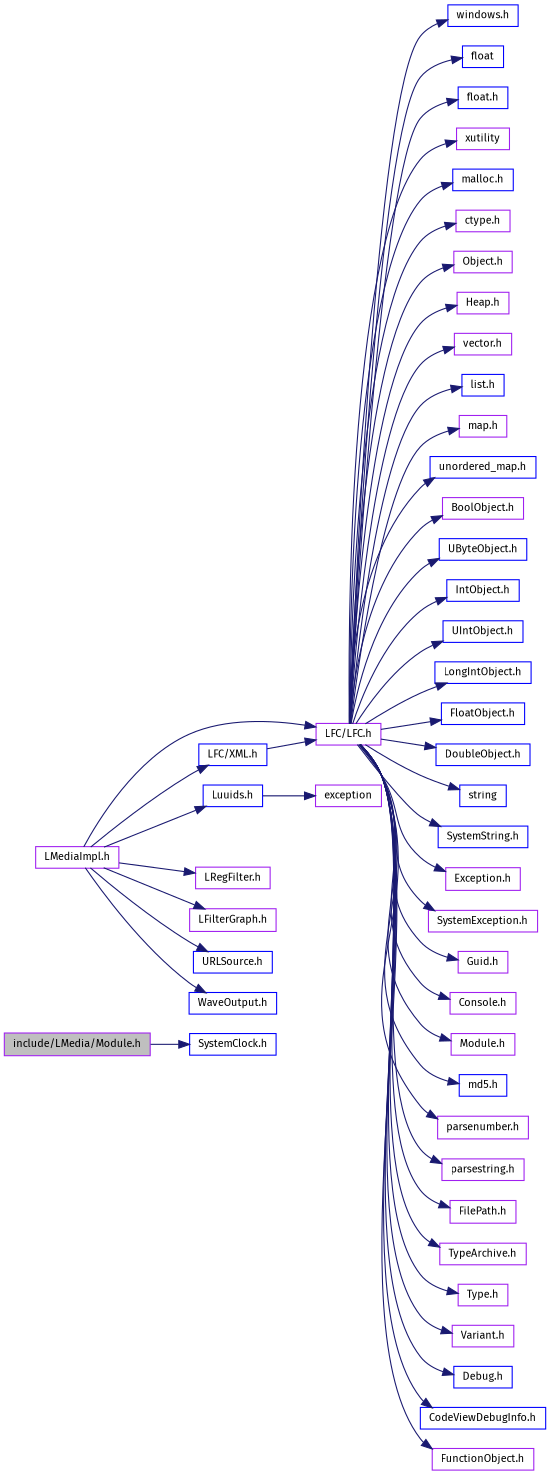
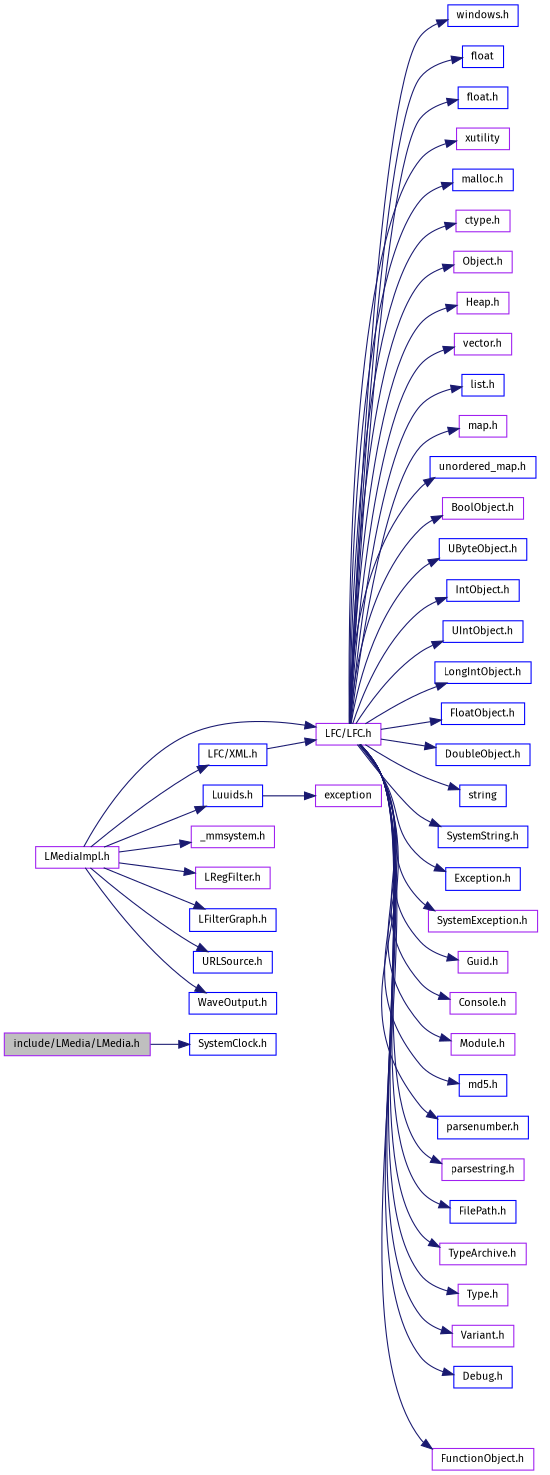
node "_mmsystem.h": added
node "Exception.h": color purple -> blue
node "LFilterGraph.h": color purple -> blue
node "include/LMedia/Module.h": label "include/LMedia/Module.h" -> "include/LMedia/LMedia.h"
node "parsenumber.h": color purple -> blue
node "FilePath.h": color purple -> blue
node "CodeViewDebugInfo.h": removed
